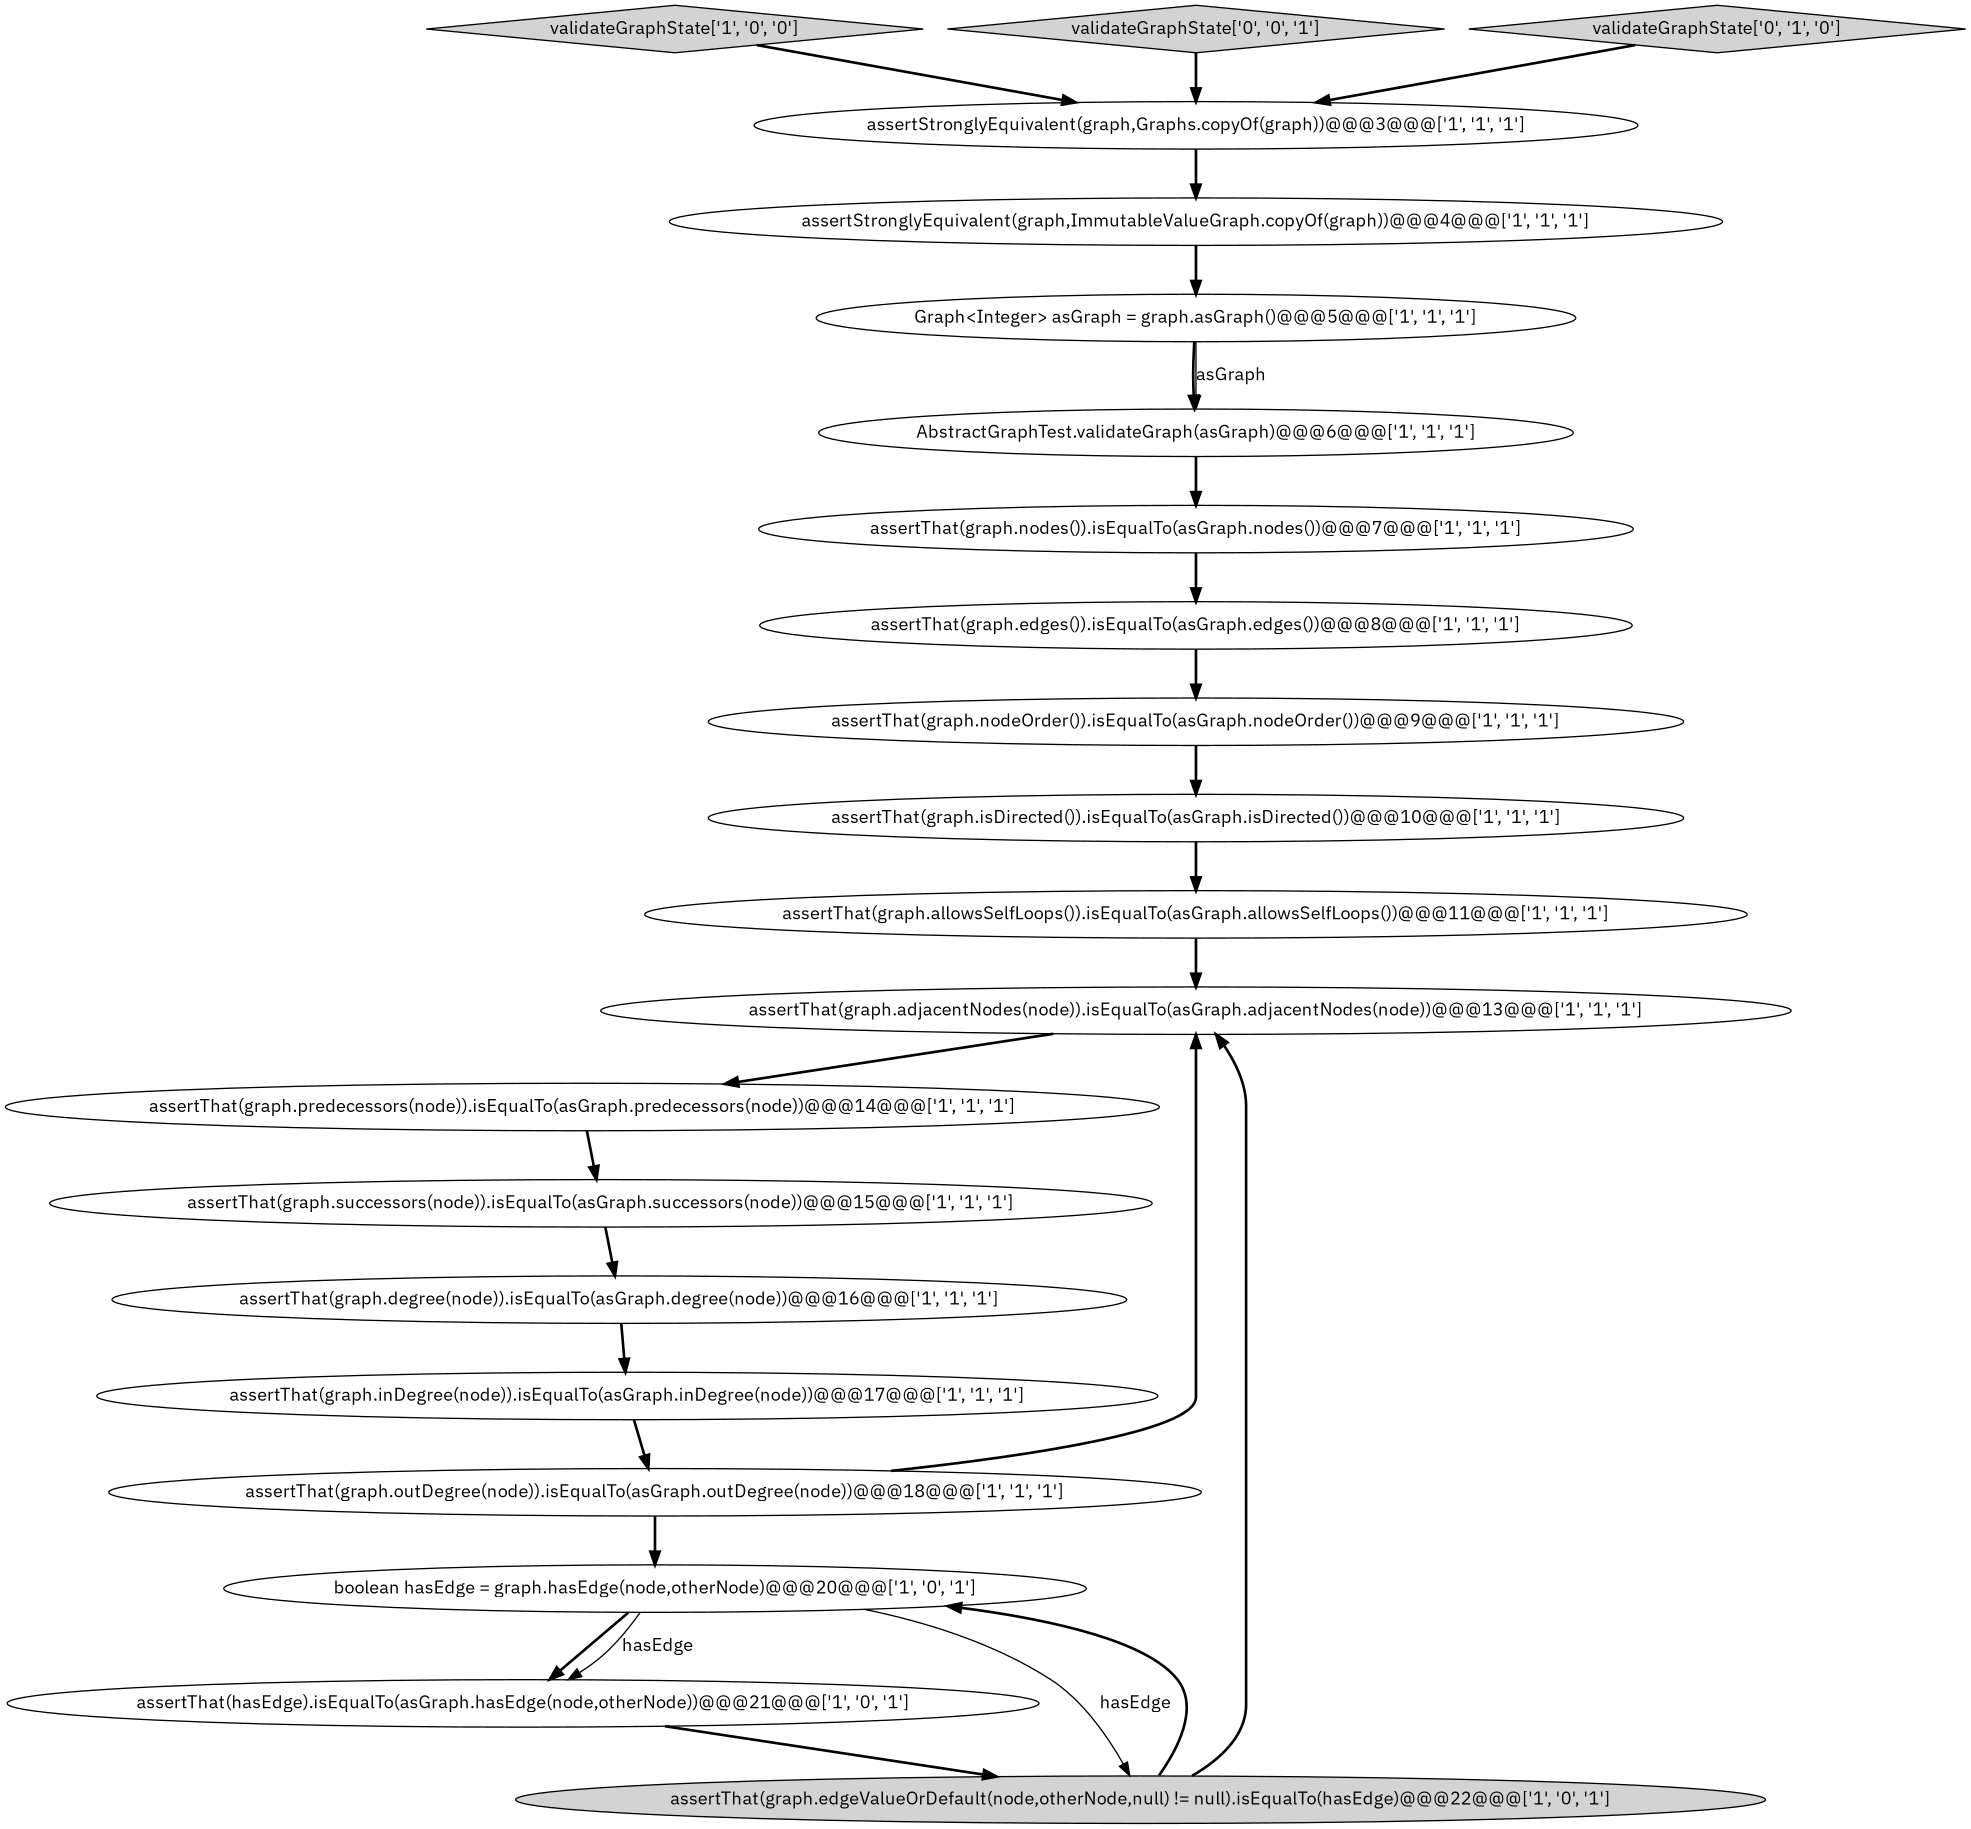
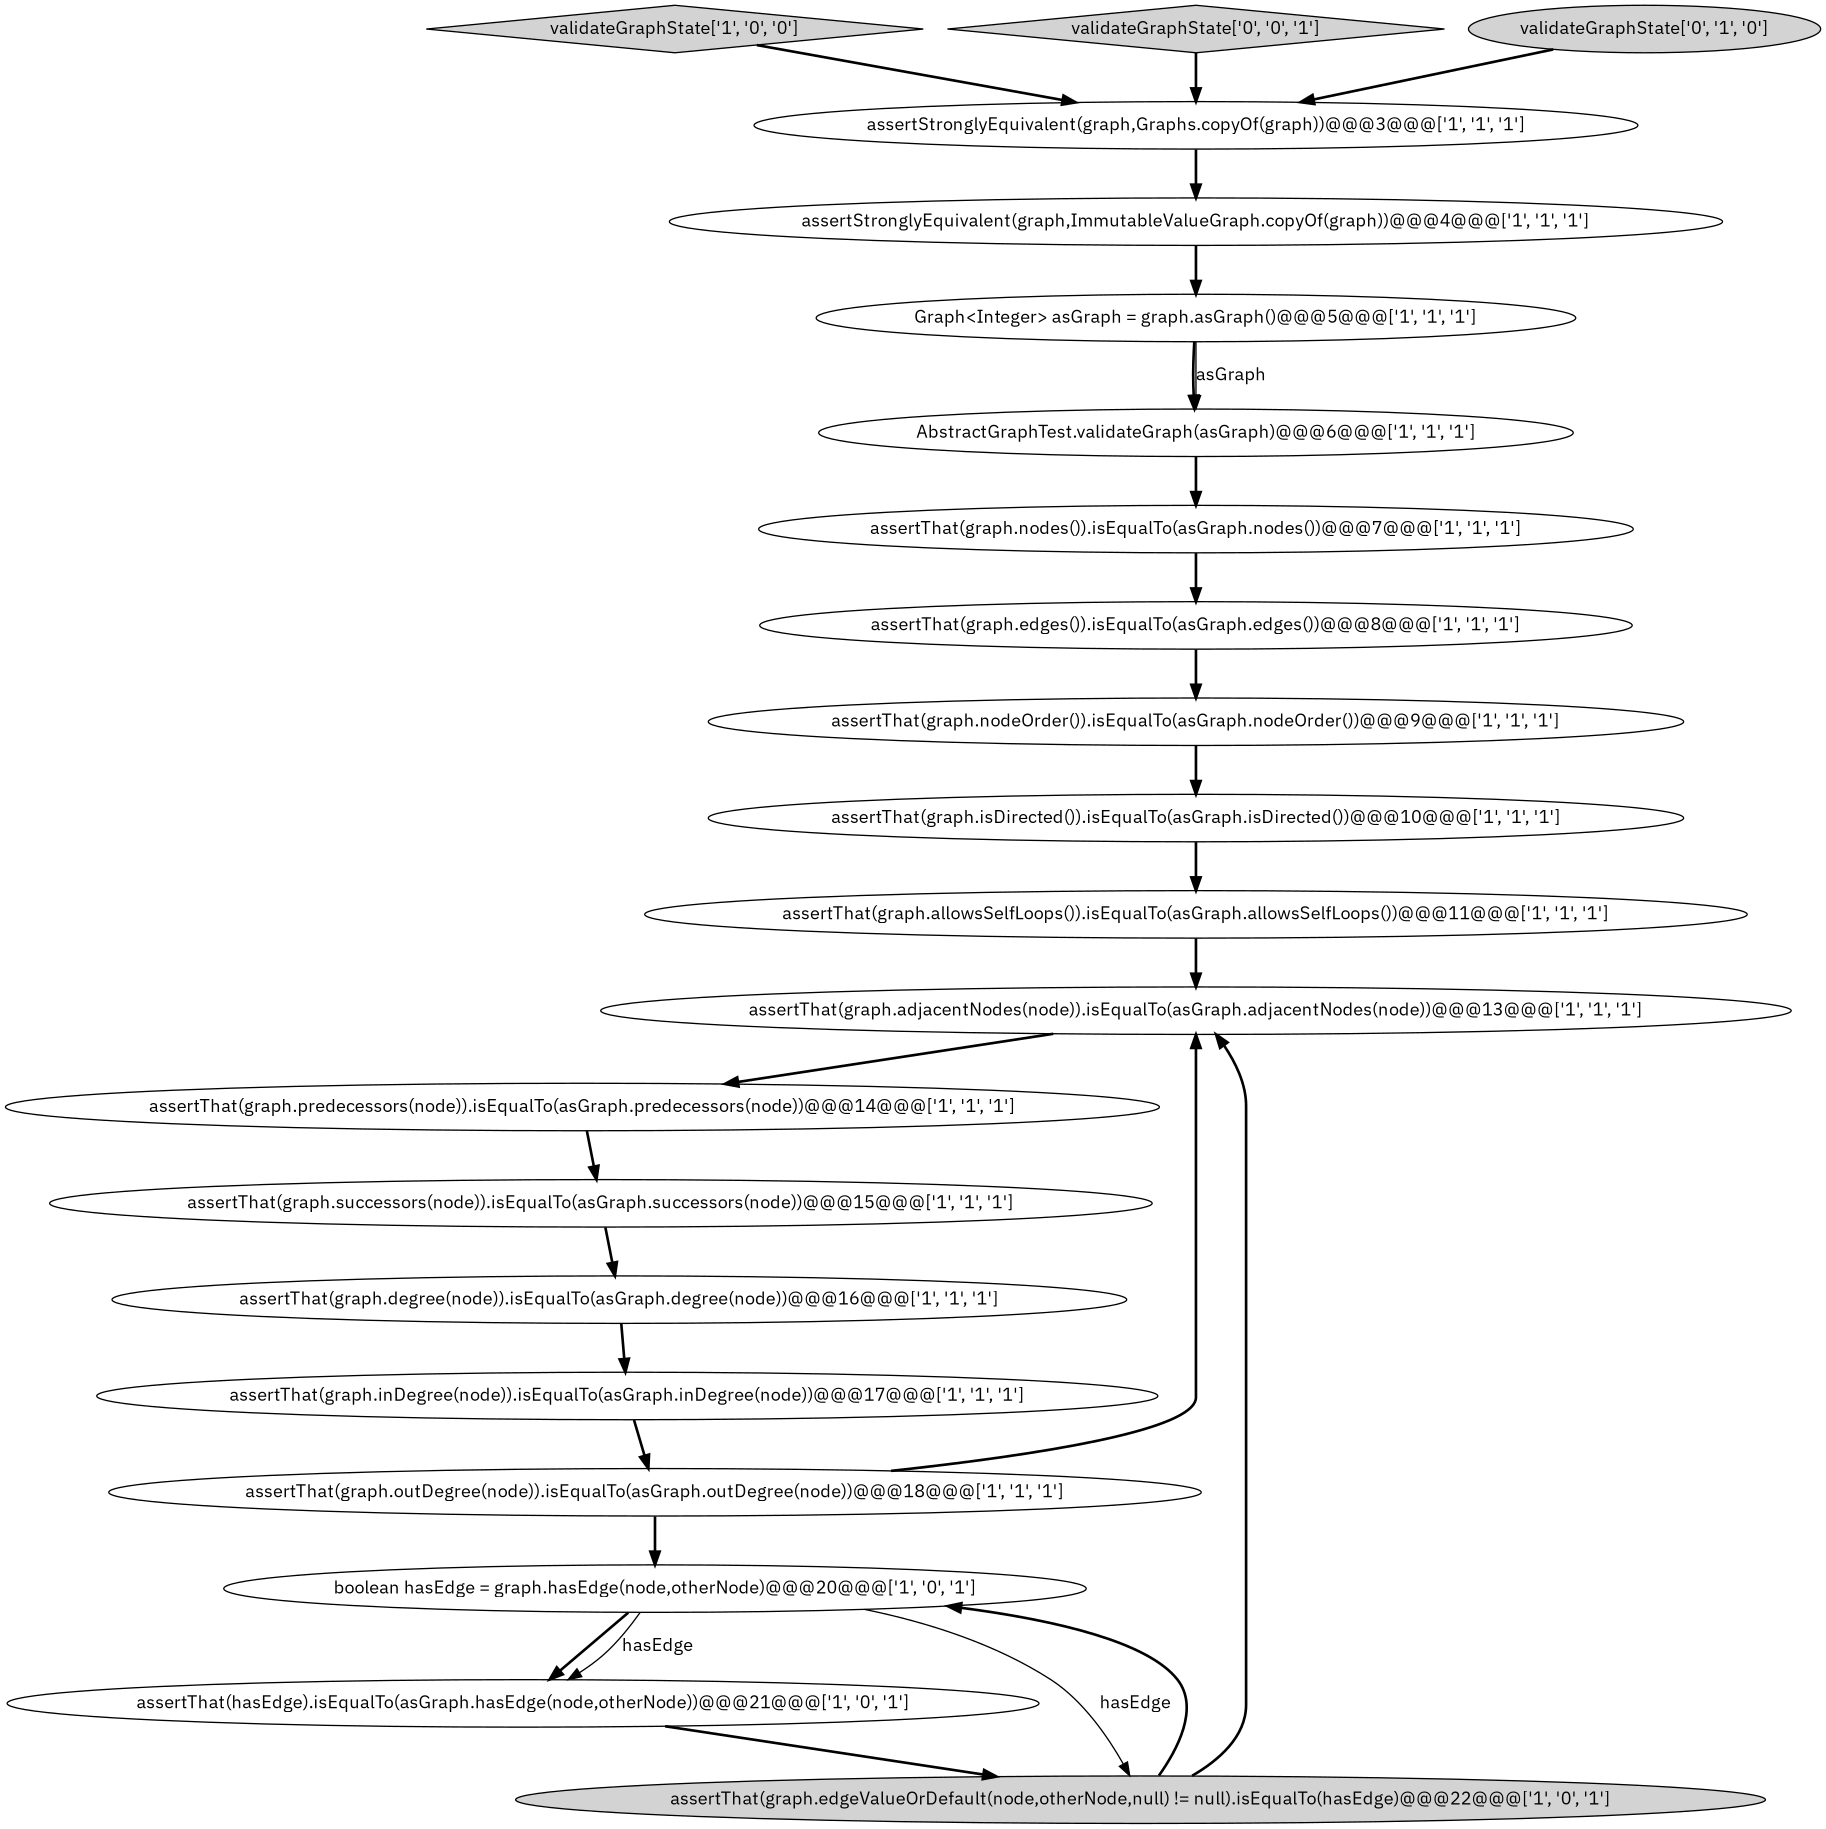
node "validateGraphState['0', '1', '0']": shape diamond -> ellipse
